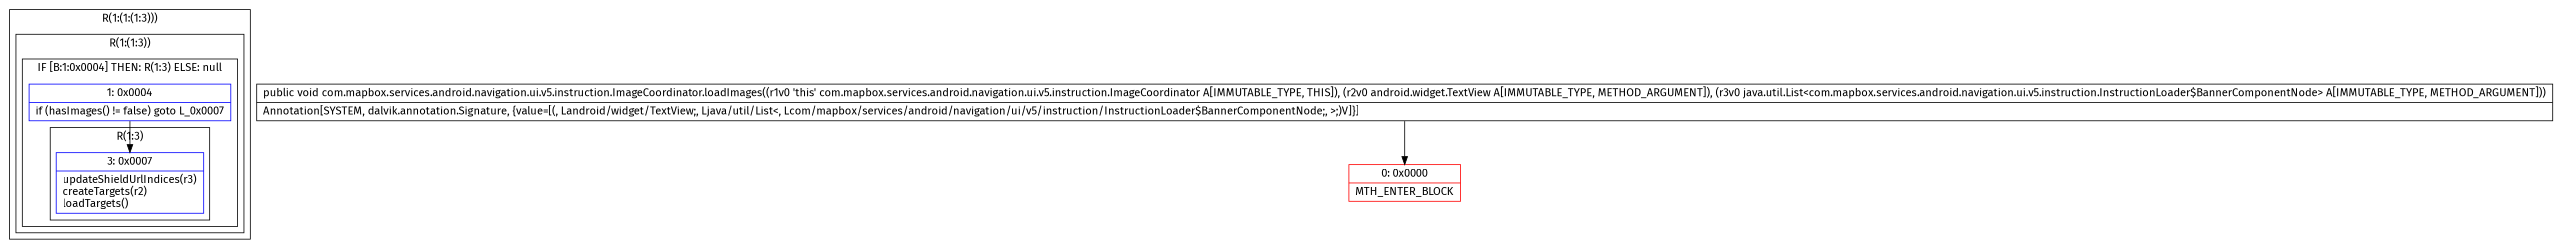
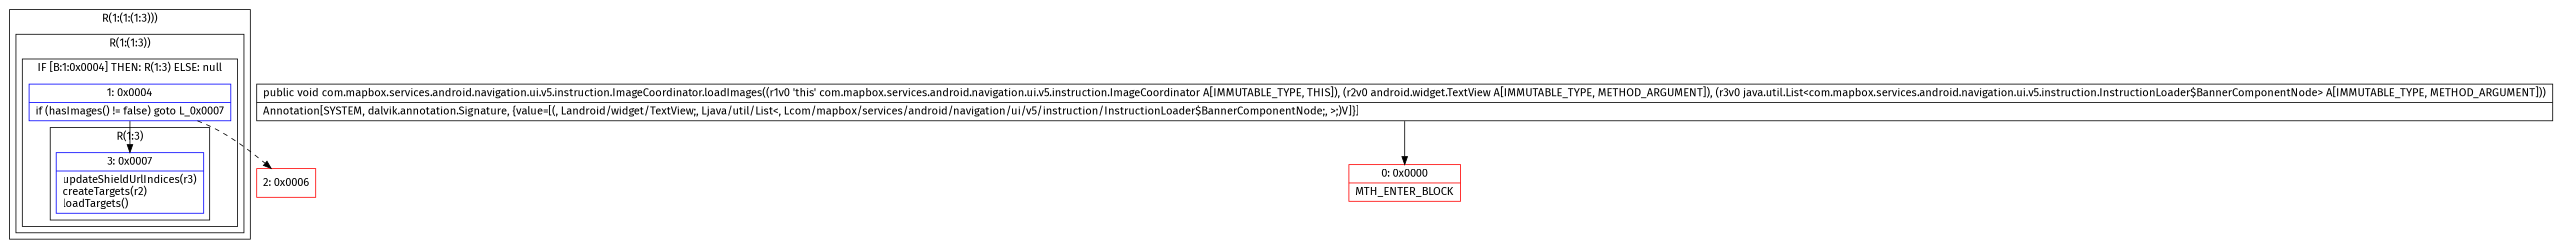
node "2: 0x0006": added
